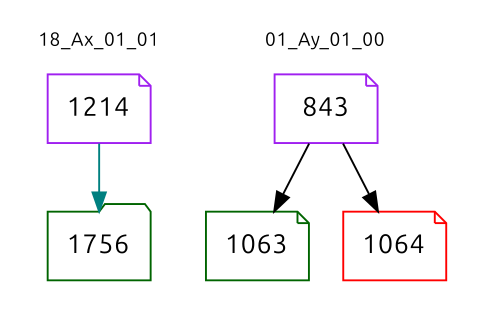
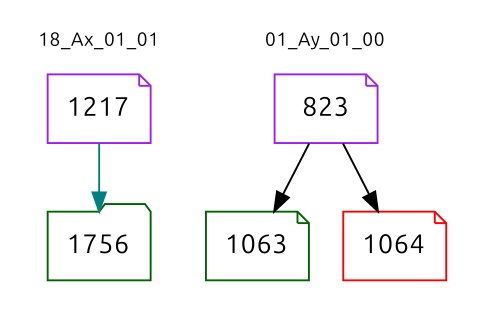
node "1214": label "1214" -> "1217"
node "843": label "843" -> "823"
